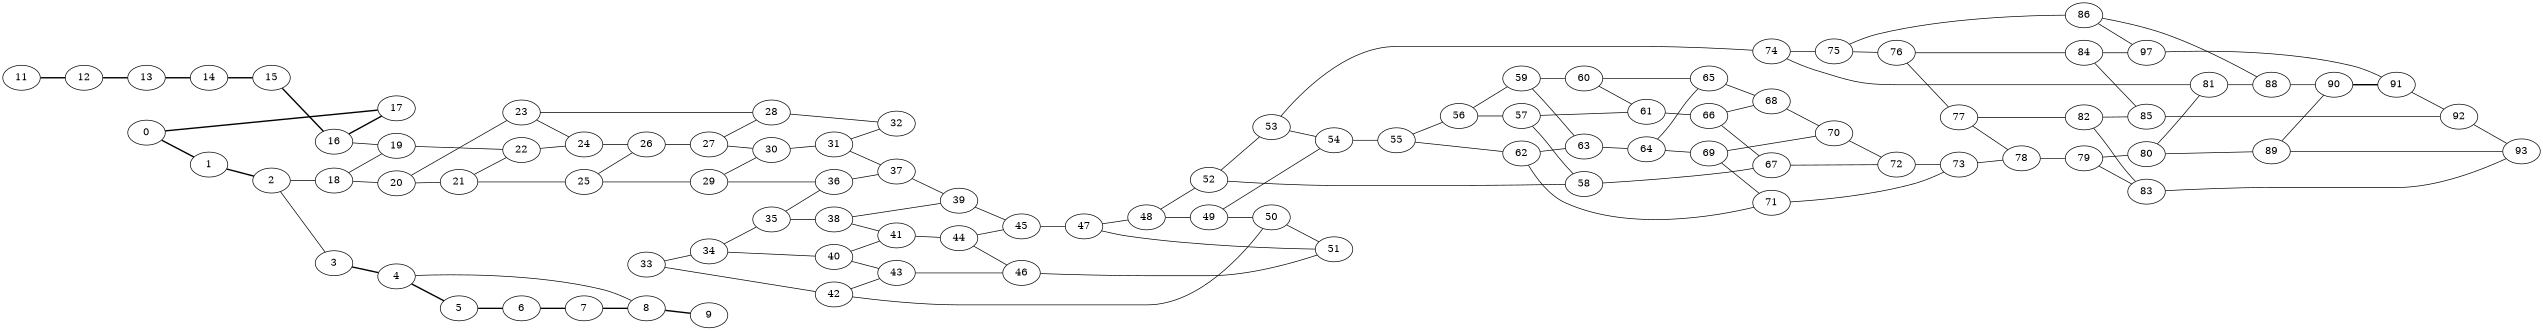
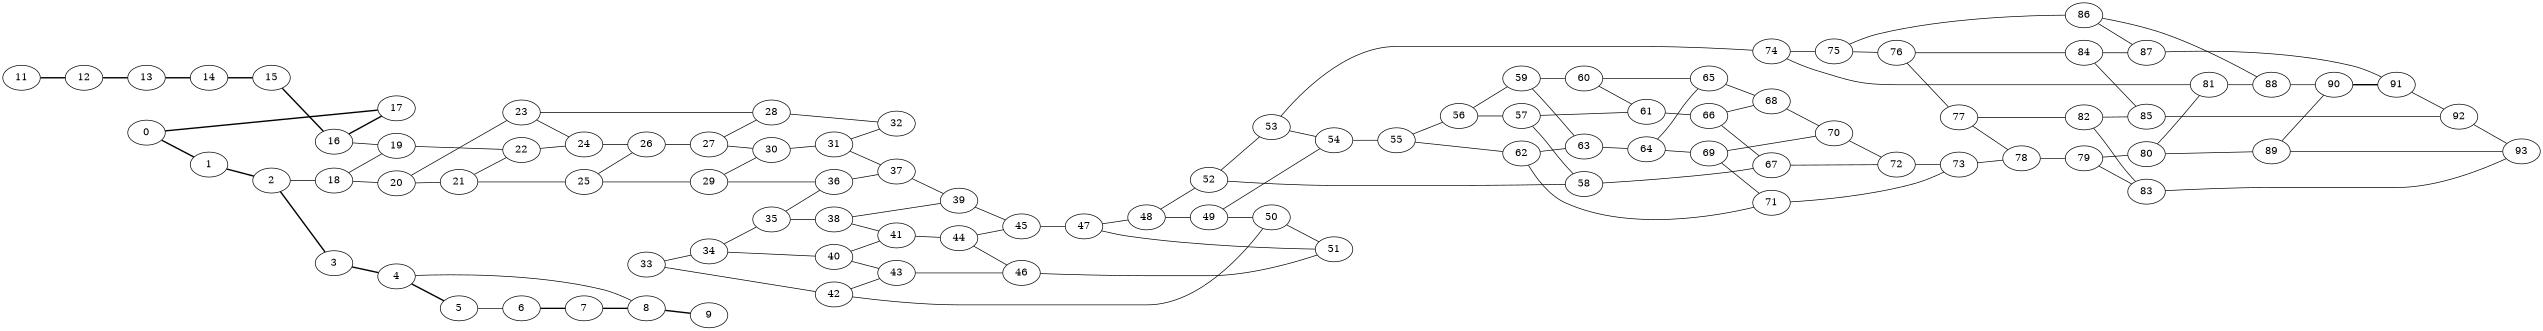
node "97": label "97" -> "87"
edge "2" -- "3": style solid -> bold
edge "5" -- "6": style bold -> solid
